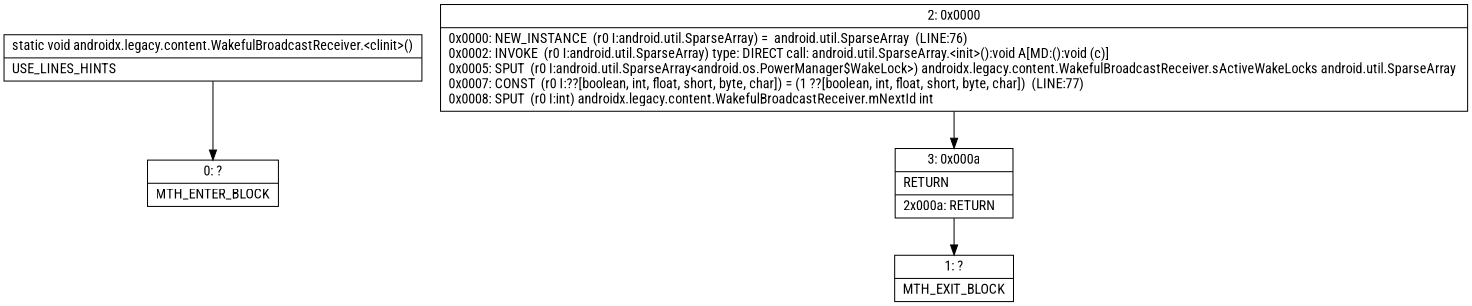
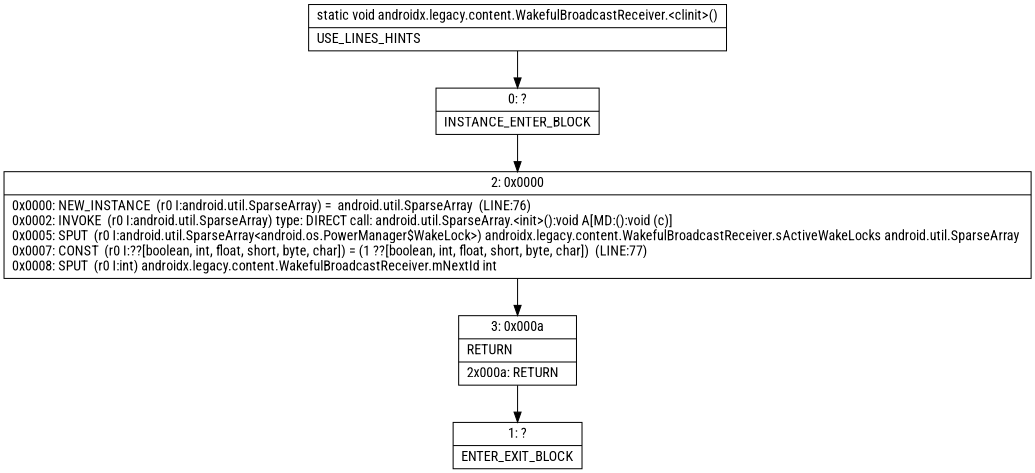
edge "0: ?" -> "2: 0x0000": added
node "0: ?": text "MTH_ENTER_BLOCK" -> "INSTANCE_ENTER_BLOCK"
node "1: ?": text "MTH_EXIT_BLOCK" -> "ENTER_EXIT_BLOCK"
